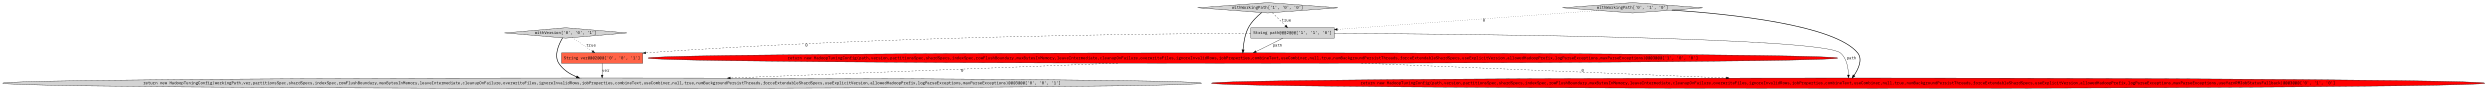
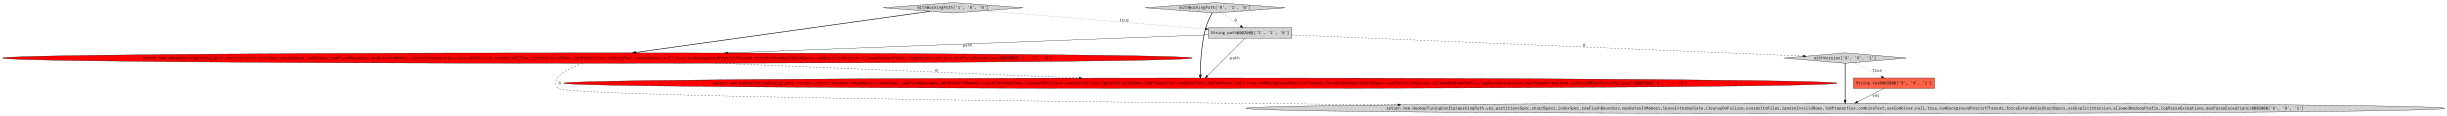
edge "withWorkingPath['1', '0', '0']" -> "String path@@@2@@@['1', '1', '0']": style dashed -> dotted
edge "String path@@@2@@@['1', '1', '0']" -> "String ver@@@2@@@['0', '0', '1']": now "String path@@@2@@@['1', '1', '0']" -> "withVersion['0', '0', '1']"
